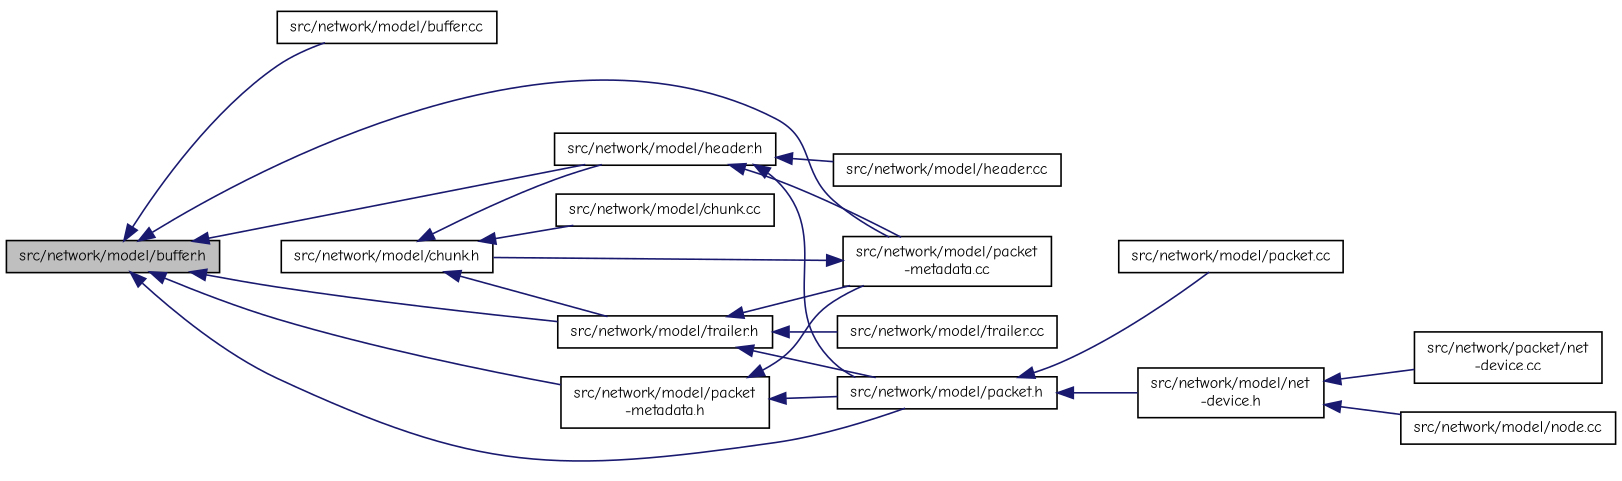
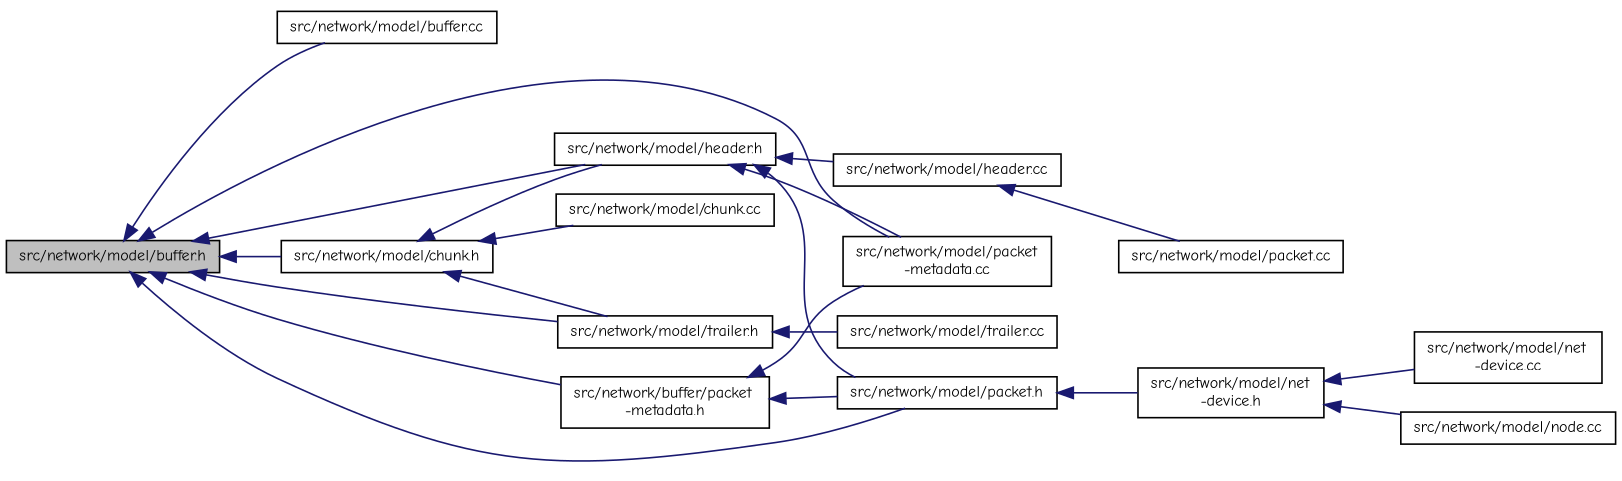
edge "src/network/model/chunk.h" -> "src/network/model/packet -metadata.cc": now "src/network/model/chunk.h" -> "src/network/model/buffer.h"
edge "src/network/model/packet -metadata.cc" -> "src/network/model/trailer.h": removed
edge "src/network/model/packet.cc" -> "src/network/model/packet.h": now "src/network/model/packet.cc" -> "src/network/model/header.cc"
node "src/network/packet/net -device.cc": label "src/network/packet/net -device.cc" -> "src/network/model/net -device.cc"
edge "src/network/model/packet.h" -> "src/network/model/trailer.h": removed
node "src/network/model/packet -metadata.h": label "src/network/model/packet -metadata.h" -> "src/network/buffer/packet -metadata.h"
